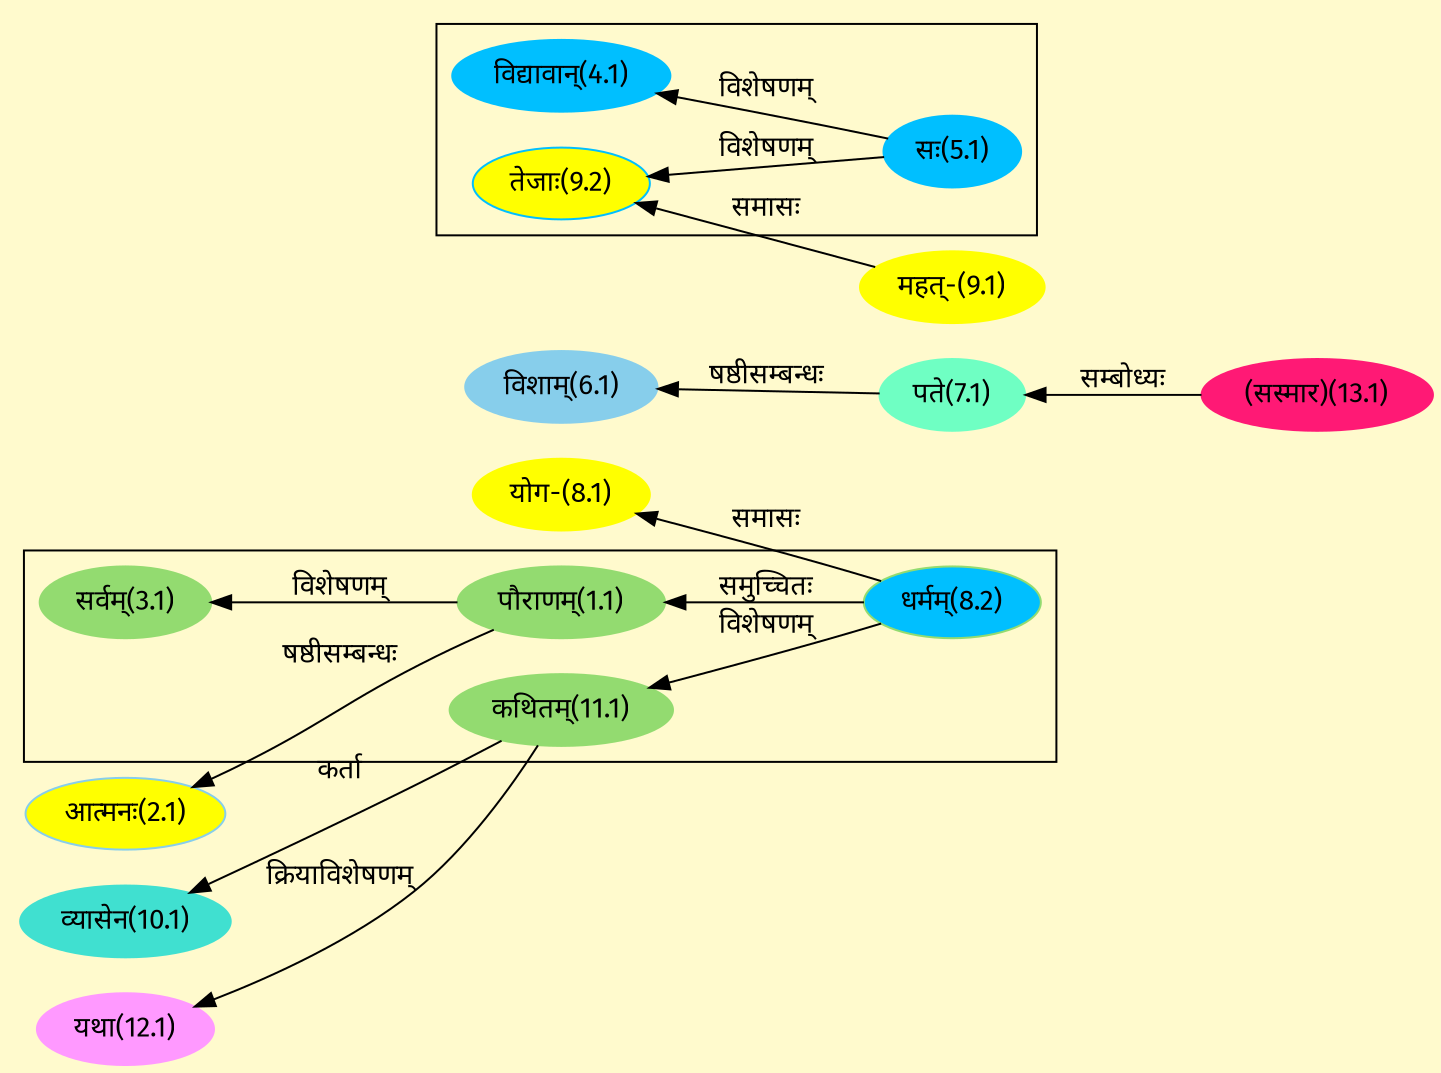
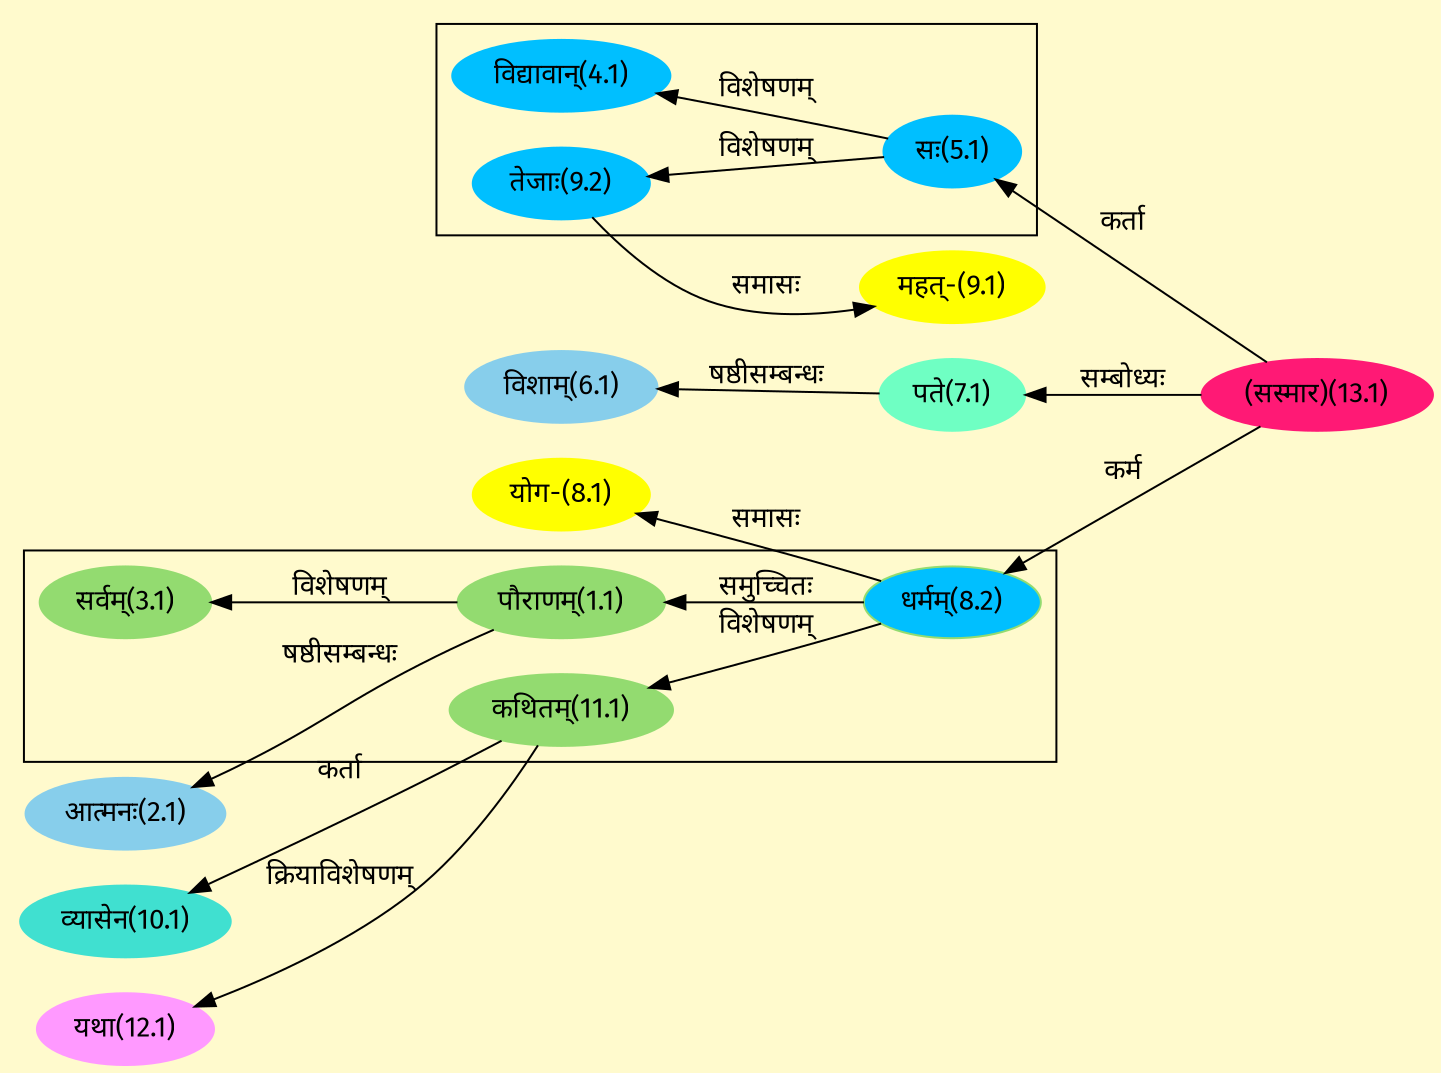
node "तेजाः(9.2)": fillcolor #ffff00 -> #00bfff
edge "महत्-(9.1)" -> "तेजाः(9.2)": reversed
edge "(सस्मार)(13.1)" -> "सः(5.1)": added, label "कर्ता"
edge "(सस्मार)(13.1)" -> "धर्मम्(8.2)": added, label "कर्म"
node "आत्मनः(2.1)": fillcolor #ffff00 -> #87ceeb
